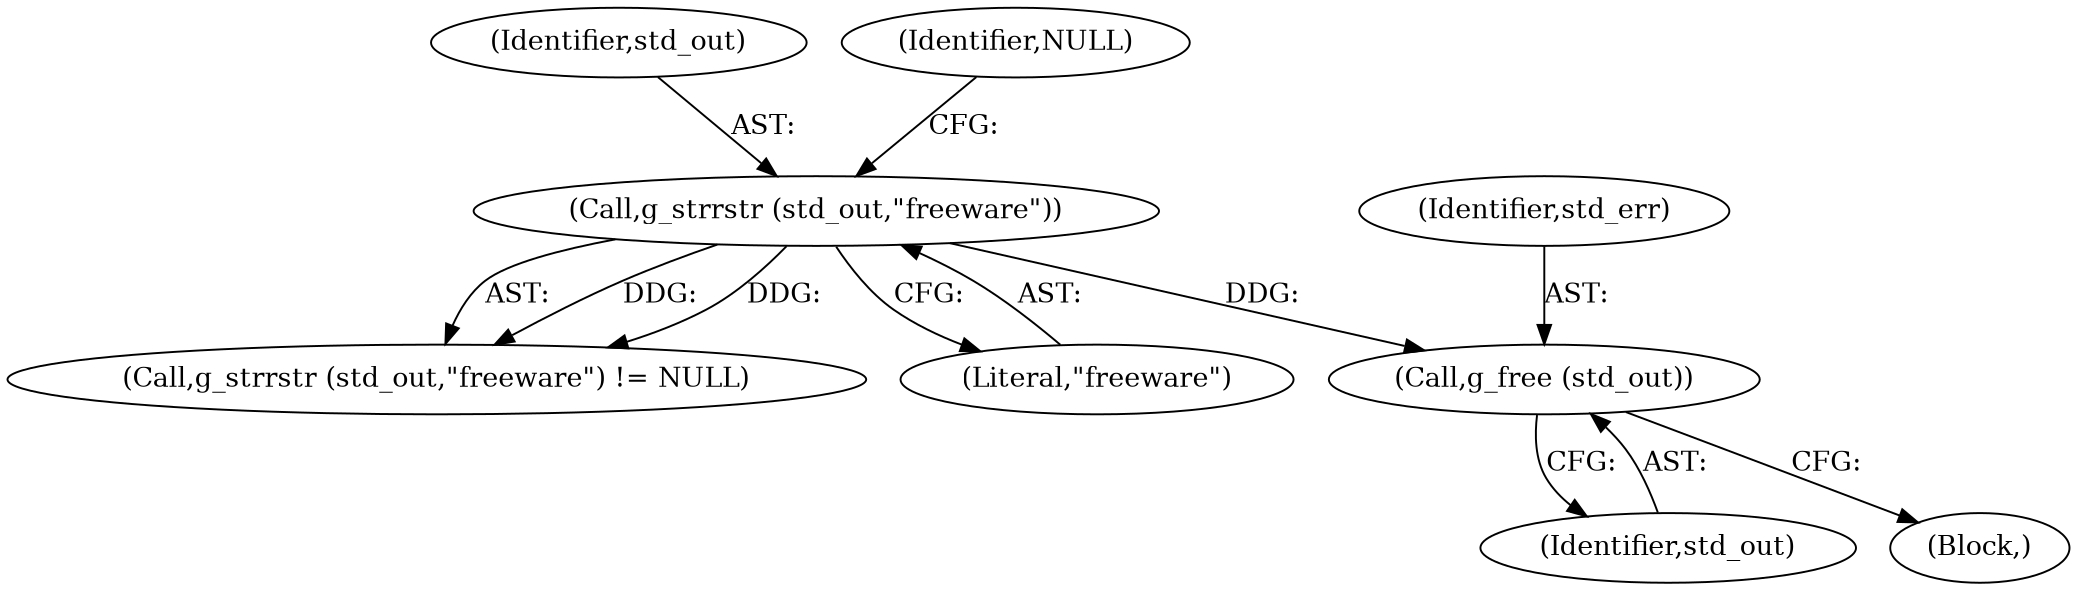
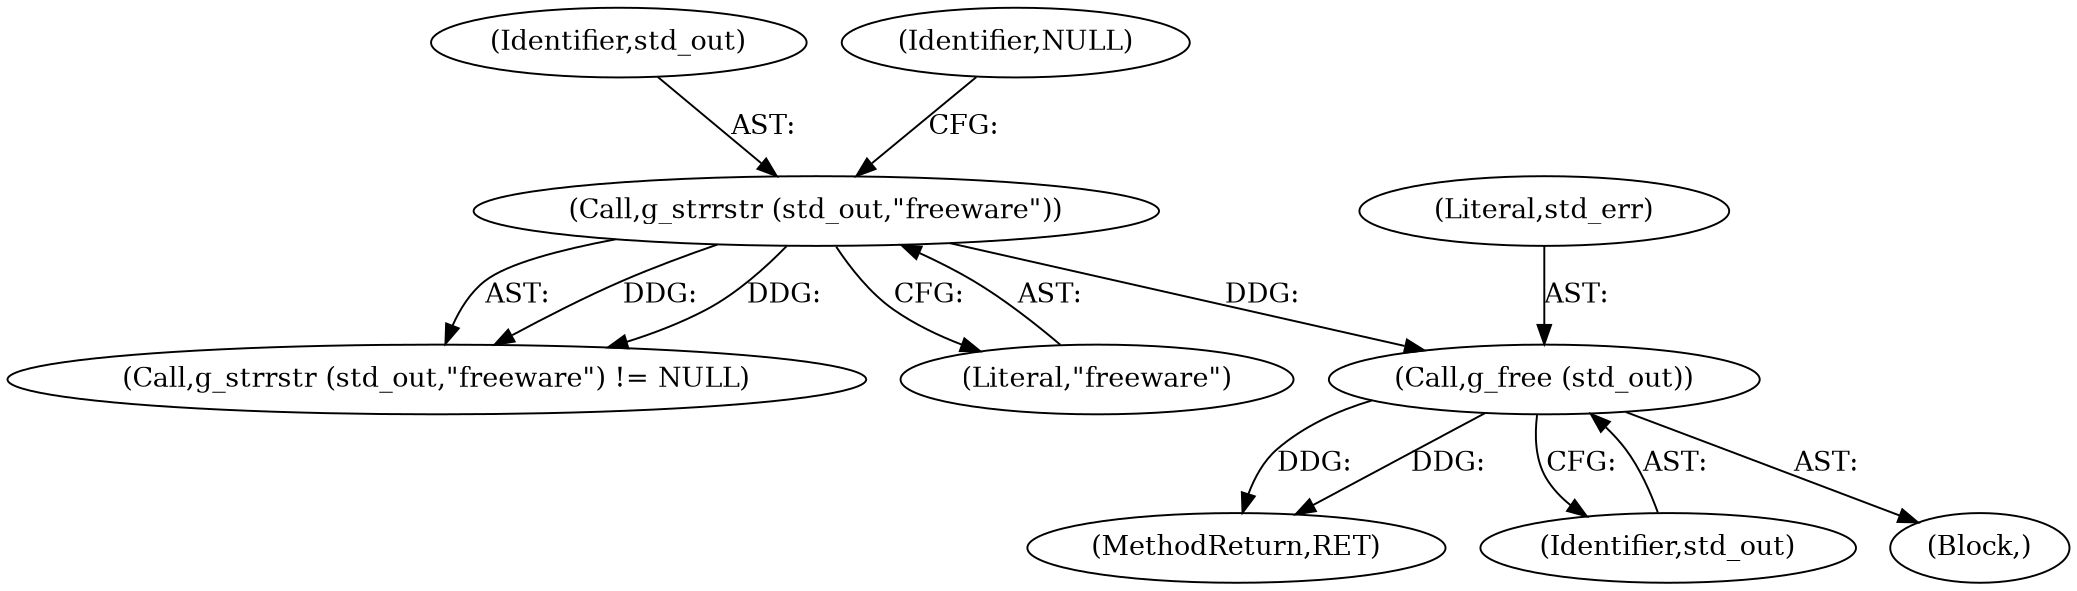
node "(Identifier,std_err)": label "(Identifier,std_err)" -> "(Literal,std_err)"
edge "(Call,g_free (std_out))" -> "(Block,)": label "CFG: " -> "AST: "
node "(MethodReturn,RET)": added
